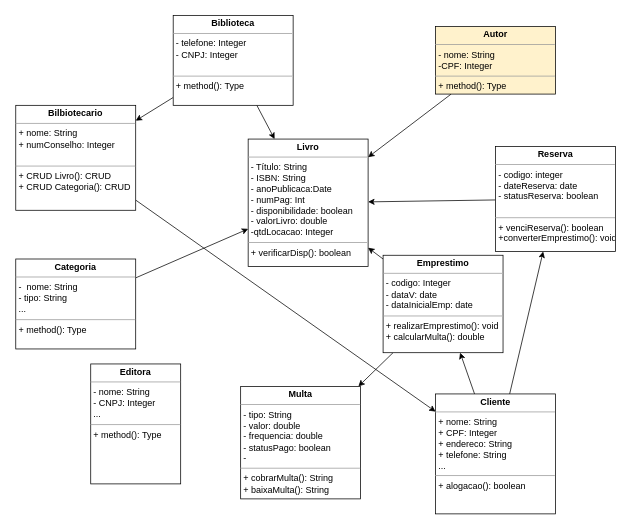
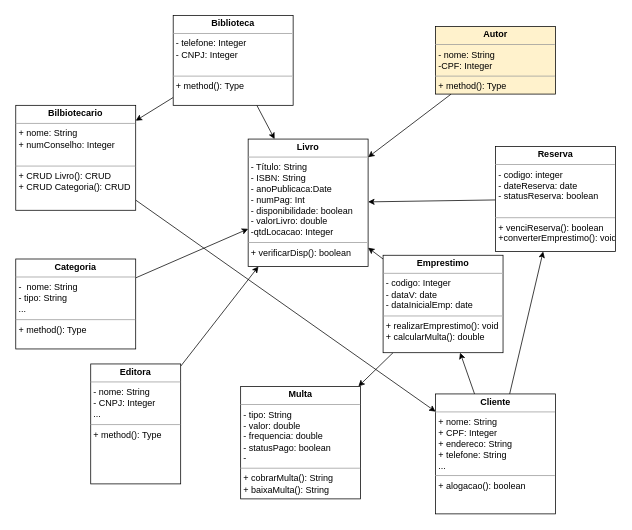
edge "Editora - nome: String - CNPJ: Integer ... + method(): Type" -> "Livro - Título: String - ISBN: String - anoPublicaca:Date - numPag: Int - disponibilidade: boolean - valorLivro: double -qtdLocacao: Integer + verificarDisp(): boolean": added
